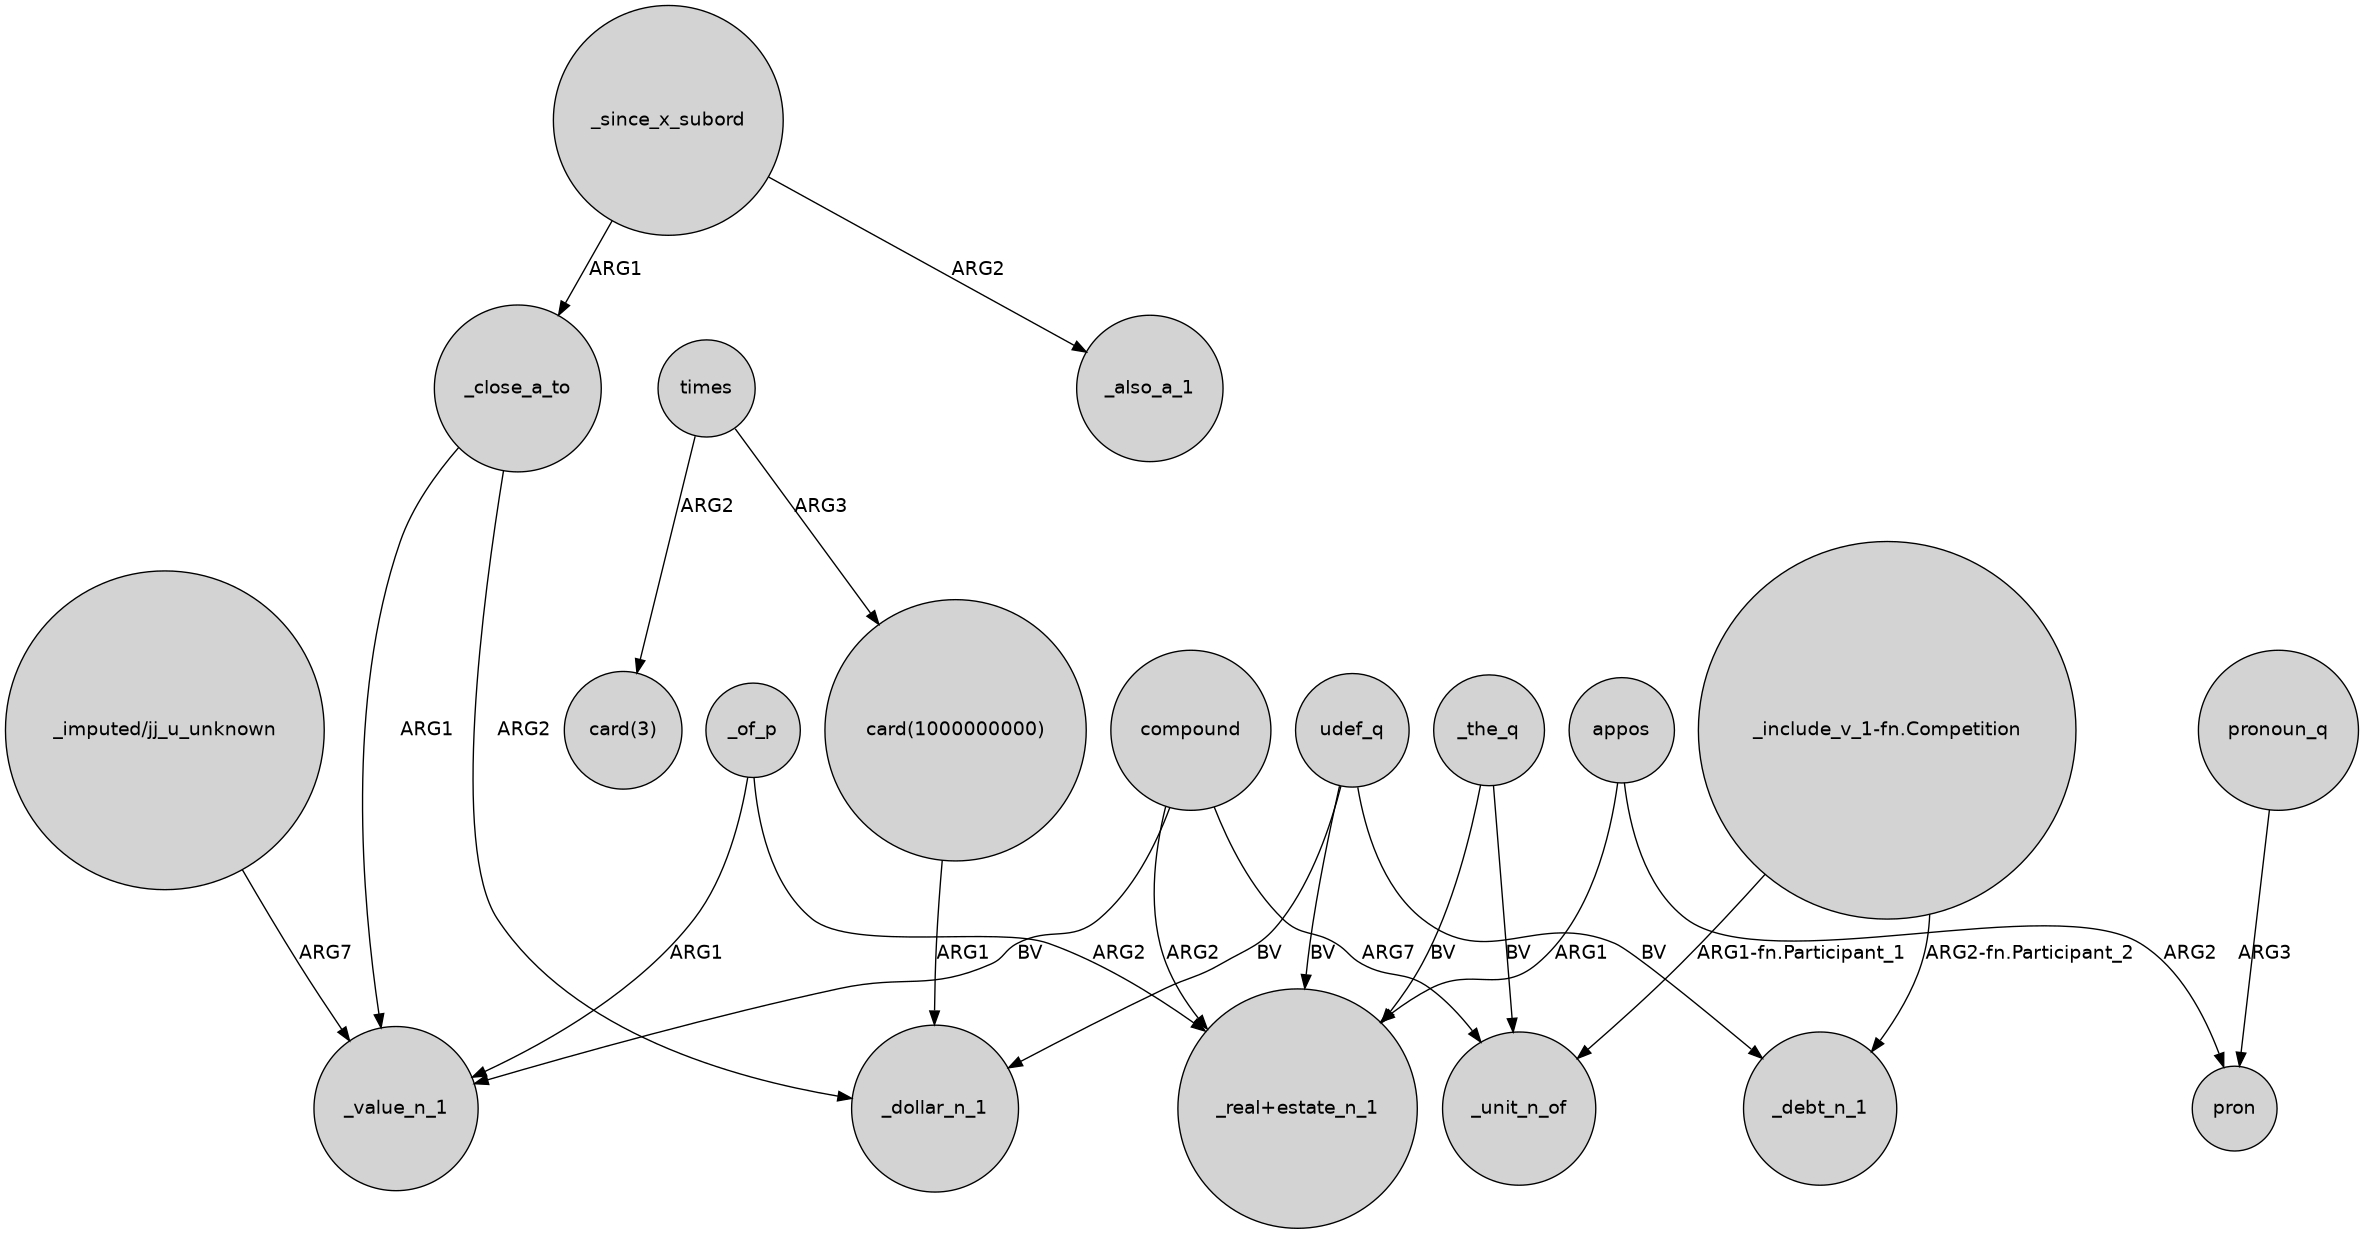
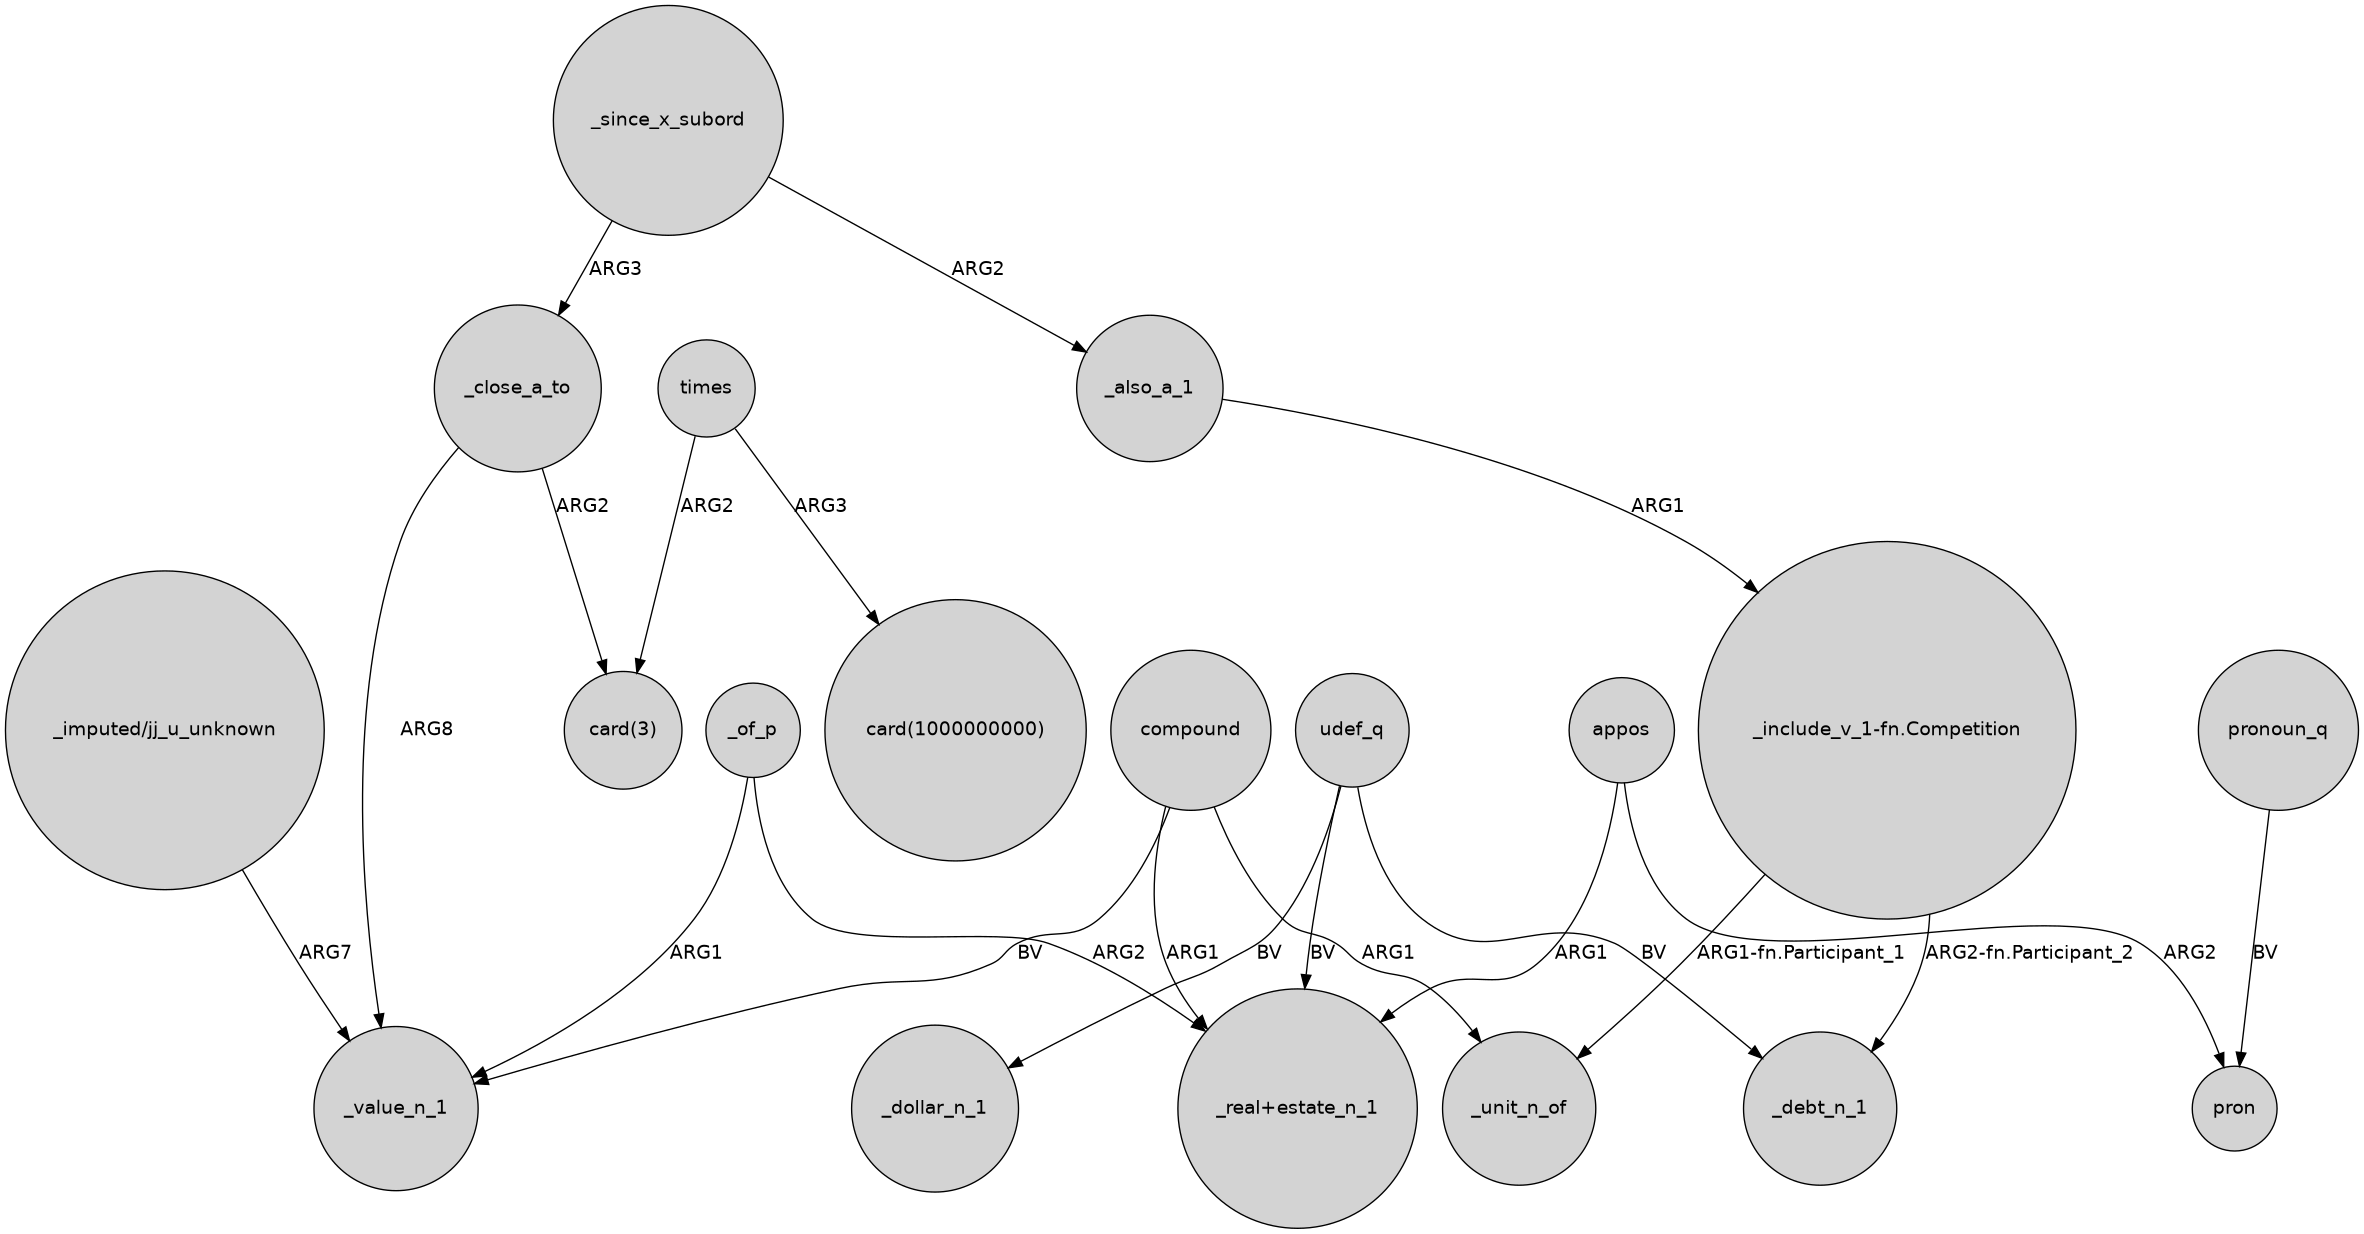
edge "_since_x_subord" -> "_close_a_to": label "ARG1" -> "ARG3"
edge "_also_a_1" -> "_include_v_1-fn.Competition": added, label "ARG1"
edge "_close_a_to" -> "_value_n_1": label "ARG1" -> "ARG8"
node "_the_q": removed
edge "_close_a_to" -> "_dollar_n_1": now "_close_a_to" -> "card(3)"
edge "card(1000000000)" -> "_dollar_n_1": removed, label "ARG1"
edge "compound" -> "_real+estate_n_1": label "ARG2" -> "ARG1"
edge "compound" -> "_unit_n_of": label "ARG7" -> "ARG1"
edge "pronoun_q" -> "pron": label "ARG3" -> "BV"
